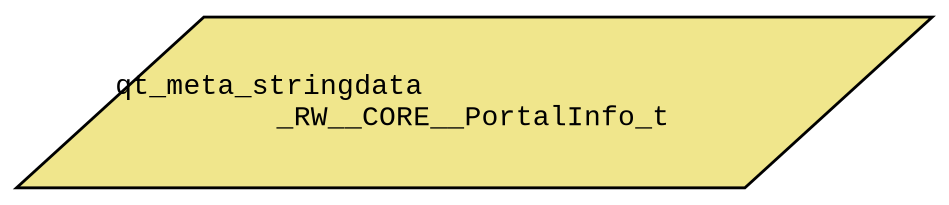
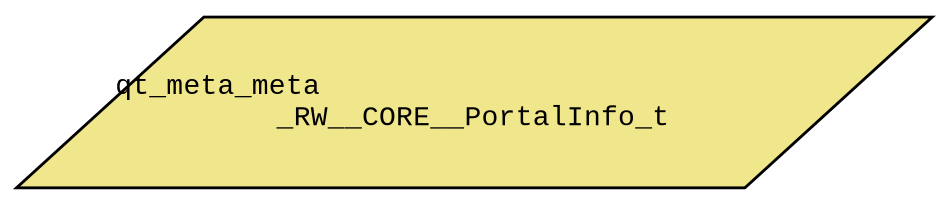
node "qt_meta_stringdata _RW__CORE__PortalInfo_t": label "qt_meta_stringdata _RW__CORE__PortalInfo_t" -> "qt_meta_meta _RW__CORE__PortalInfo_t"
